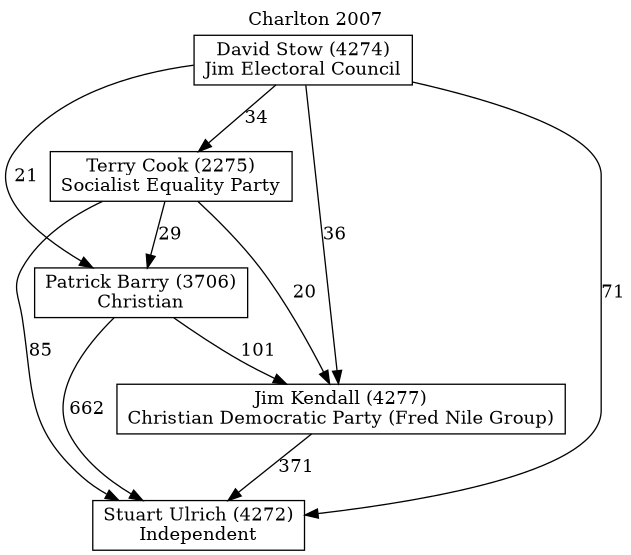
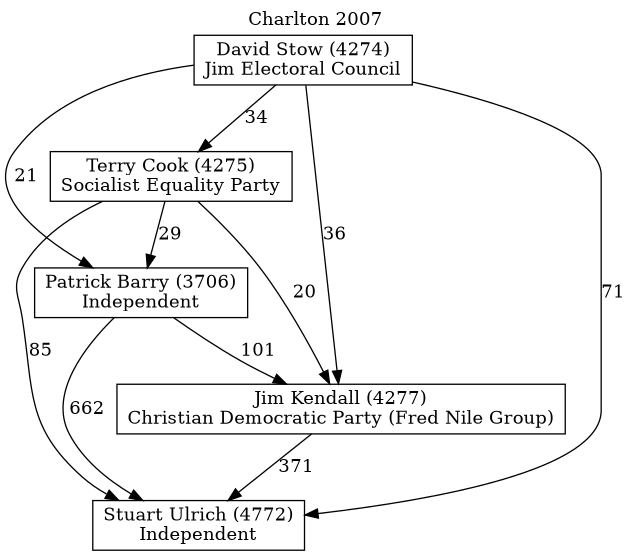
node "Terry Cook (2275) Socialist Equality Party": label "Terry Cook (2275) Socialist Equality Party" -> "Terry Cook (4275) Socialist Equality Party"
node "Patrick Barry (3706) Christian": label "Patrick Barry (3706) Christian" -> "Patrick Barry (3706) Independent"
node "Stuart Ulrich (4272) Independent": label "Stuart Ulrich (4272) Independent" -> "Stuart Ulrich (4772) Independent"
